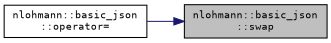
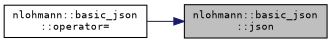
node "nlohmann::basic_json ::swap": label "nlohmann::basic_json ::swap" -> "nlohmann::basic_json ::json"
